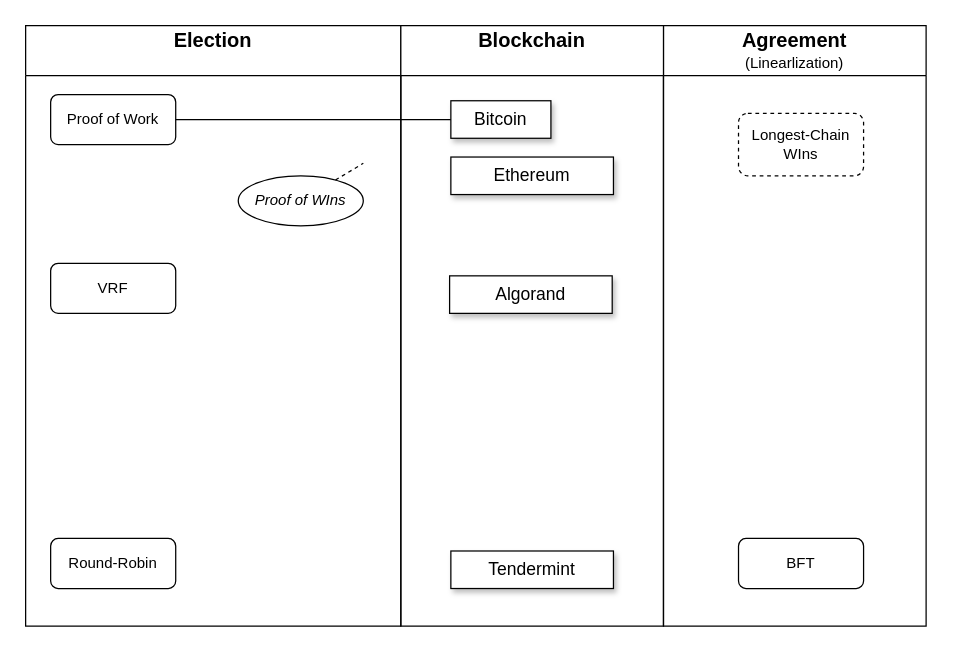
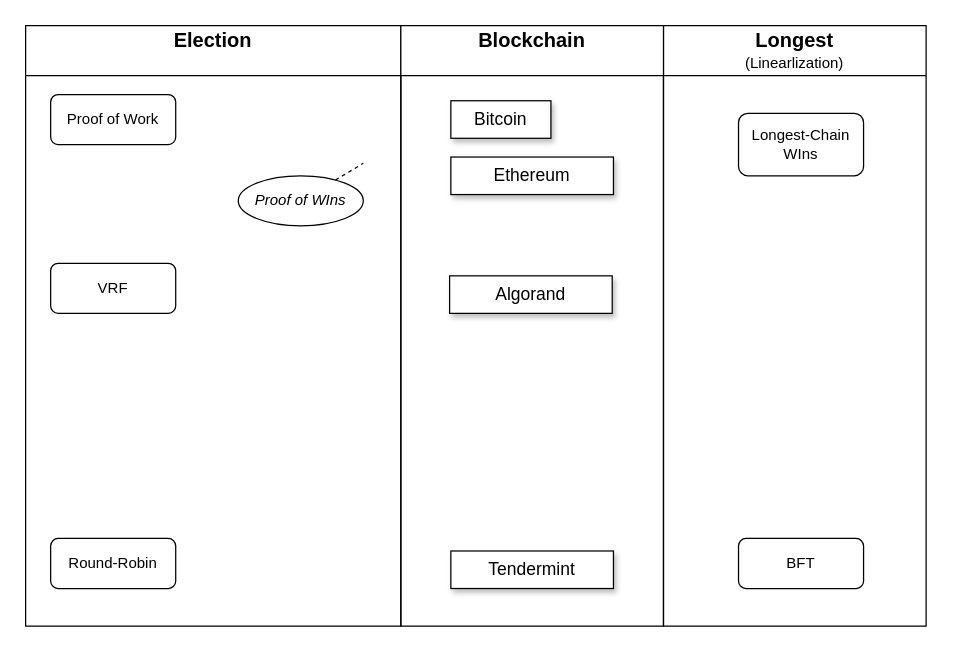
node "Agreement": label "Agreement" -> "Longest"
edge "Proof of Work" -- "Bitcoin": removed
node "Longest-Chain WIns": style dashed -> solid
